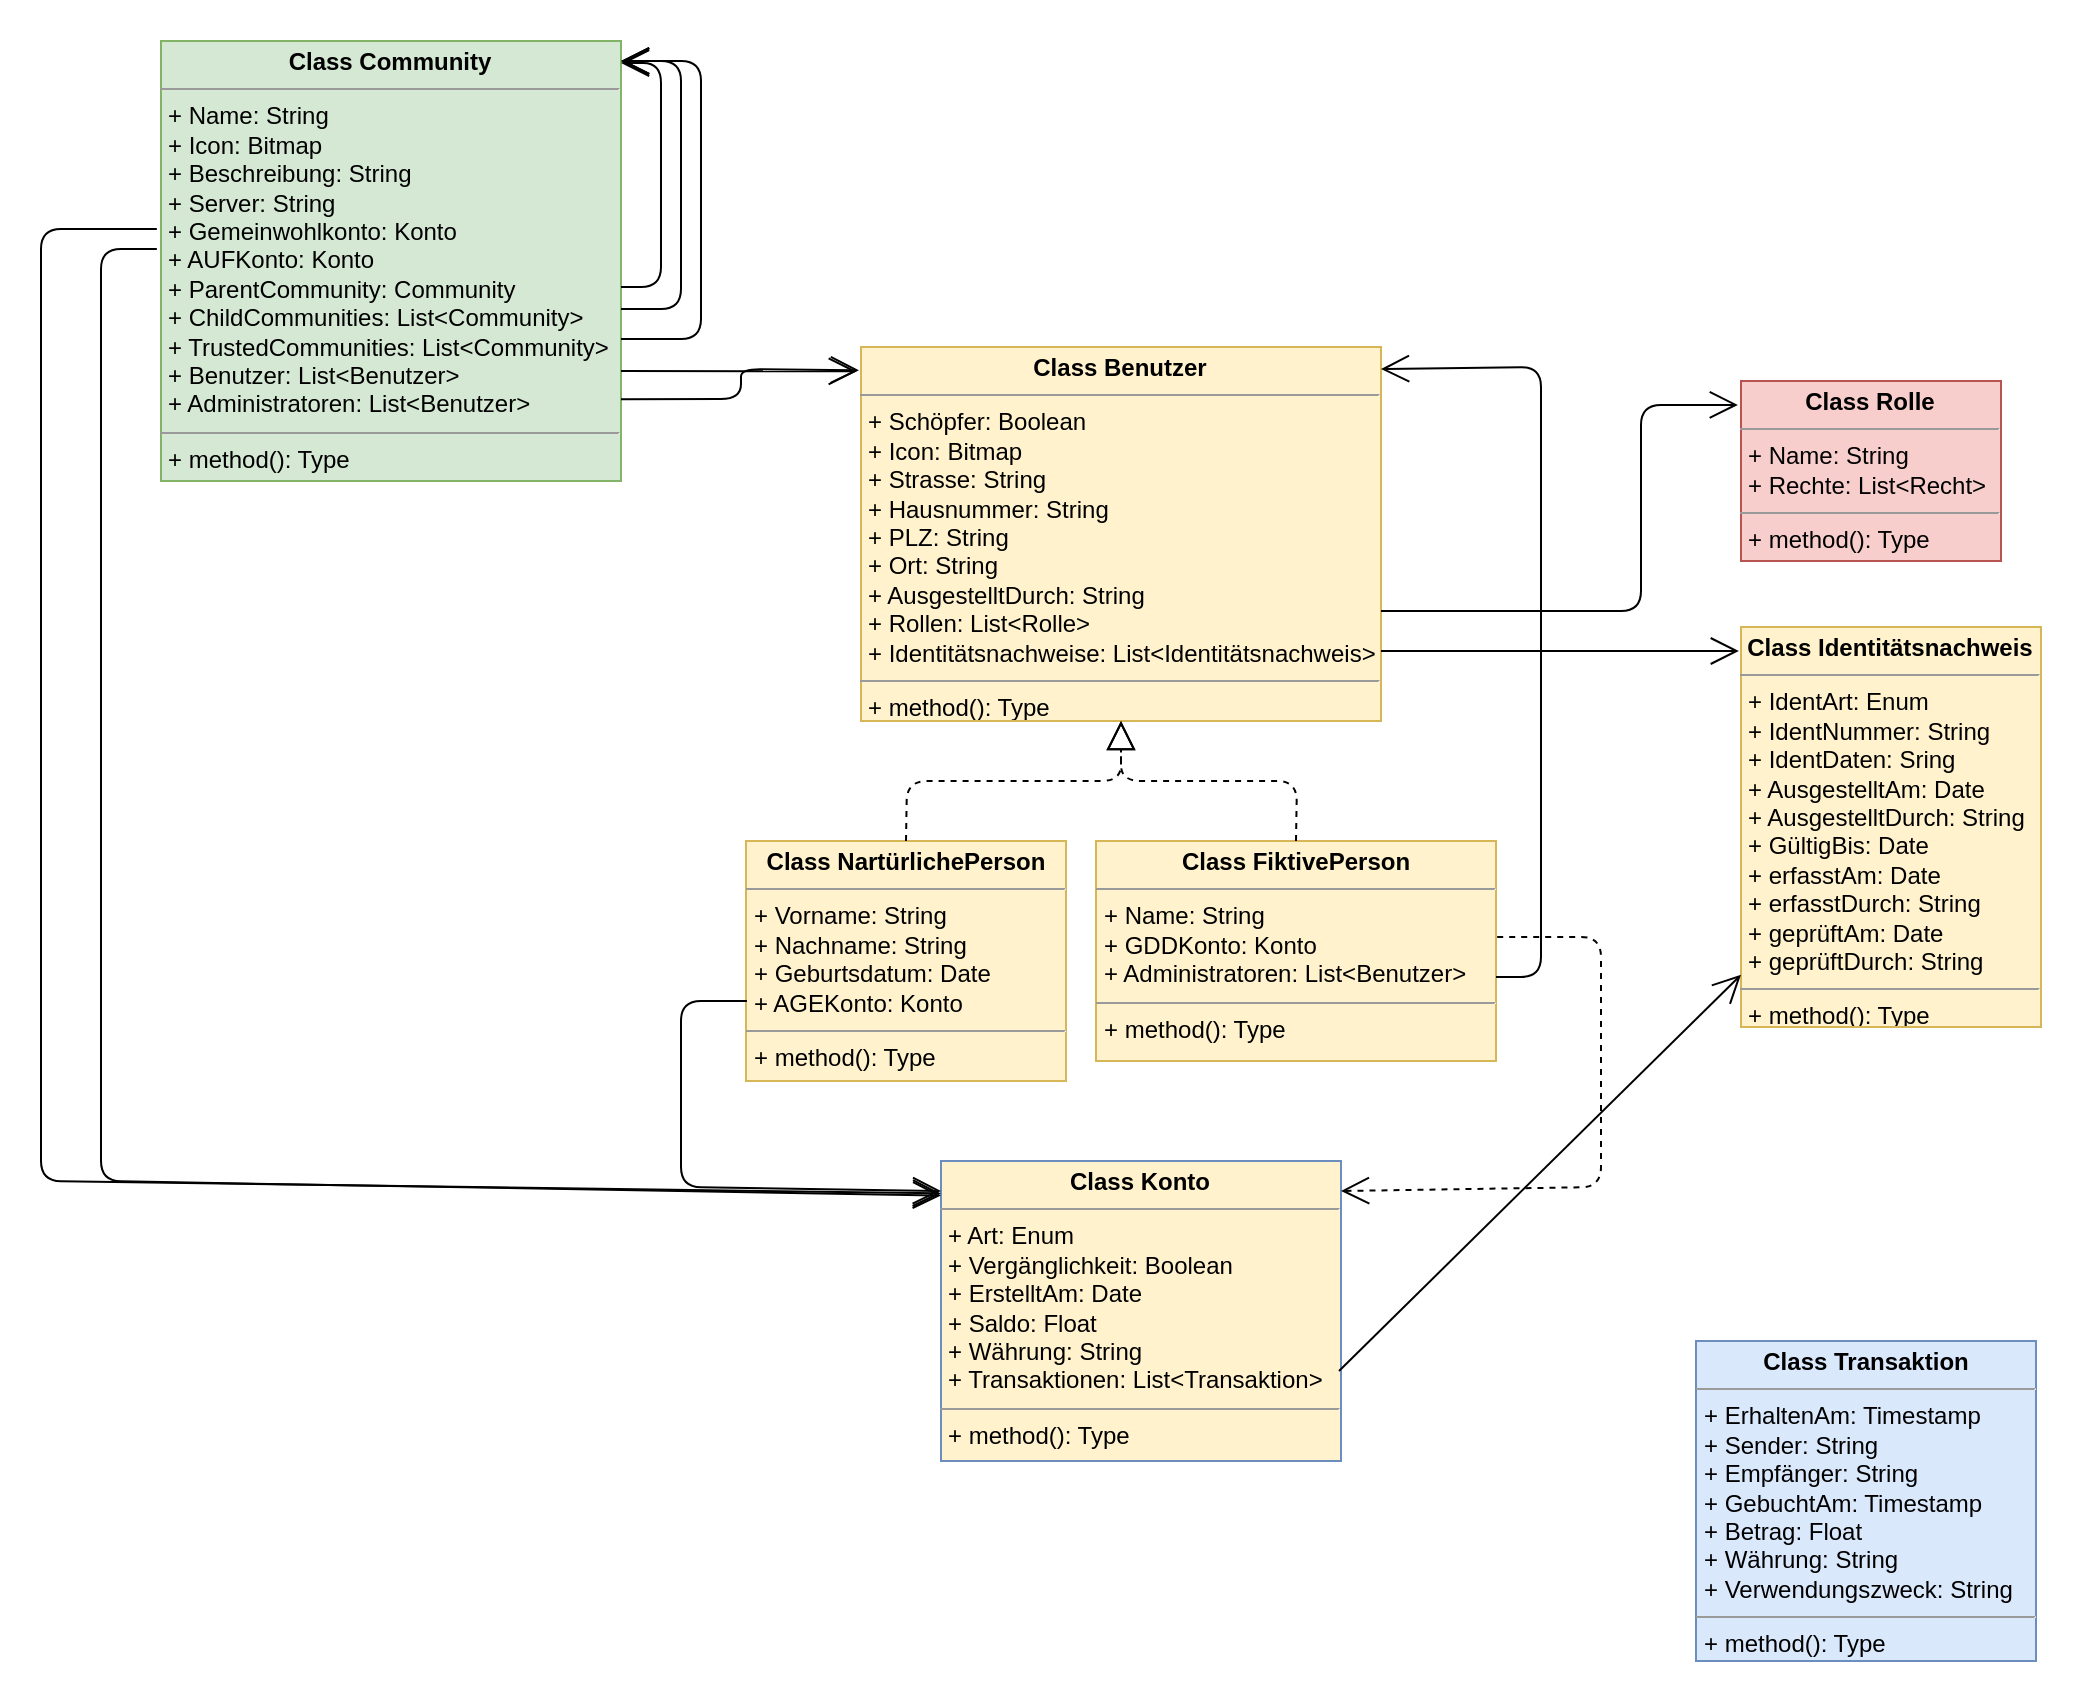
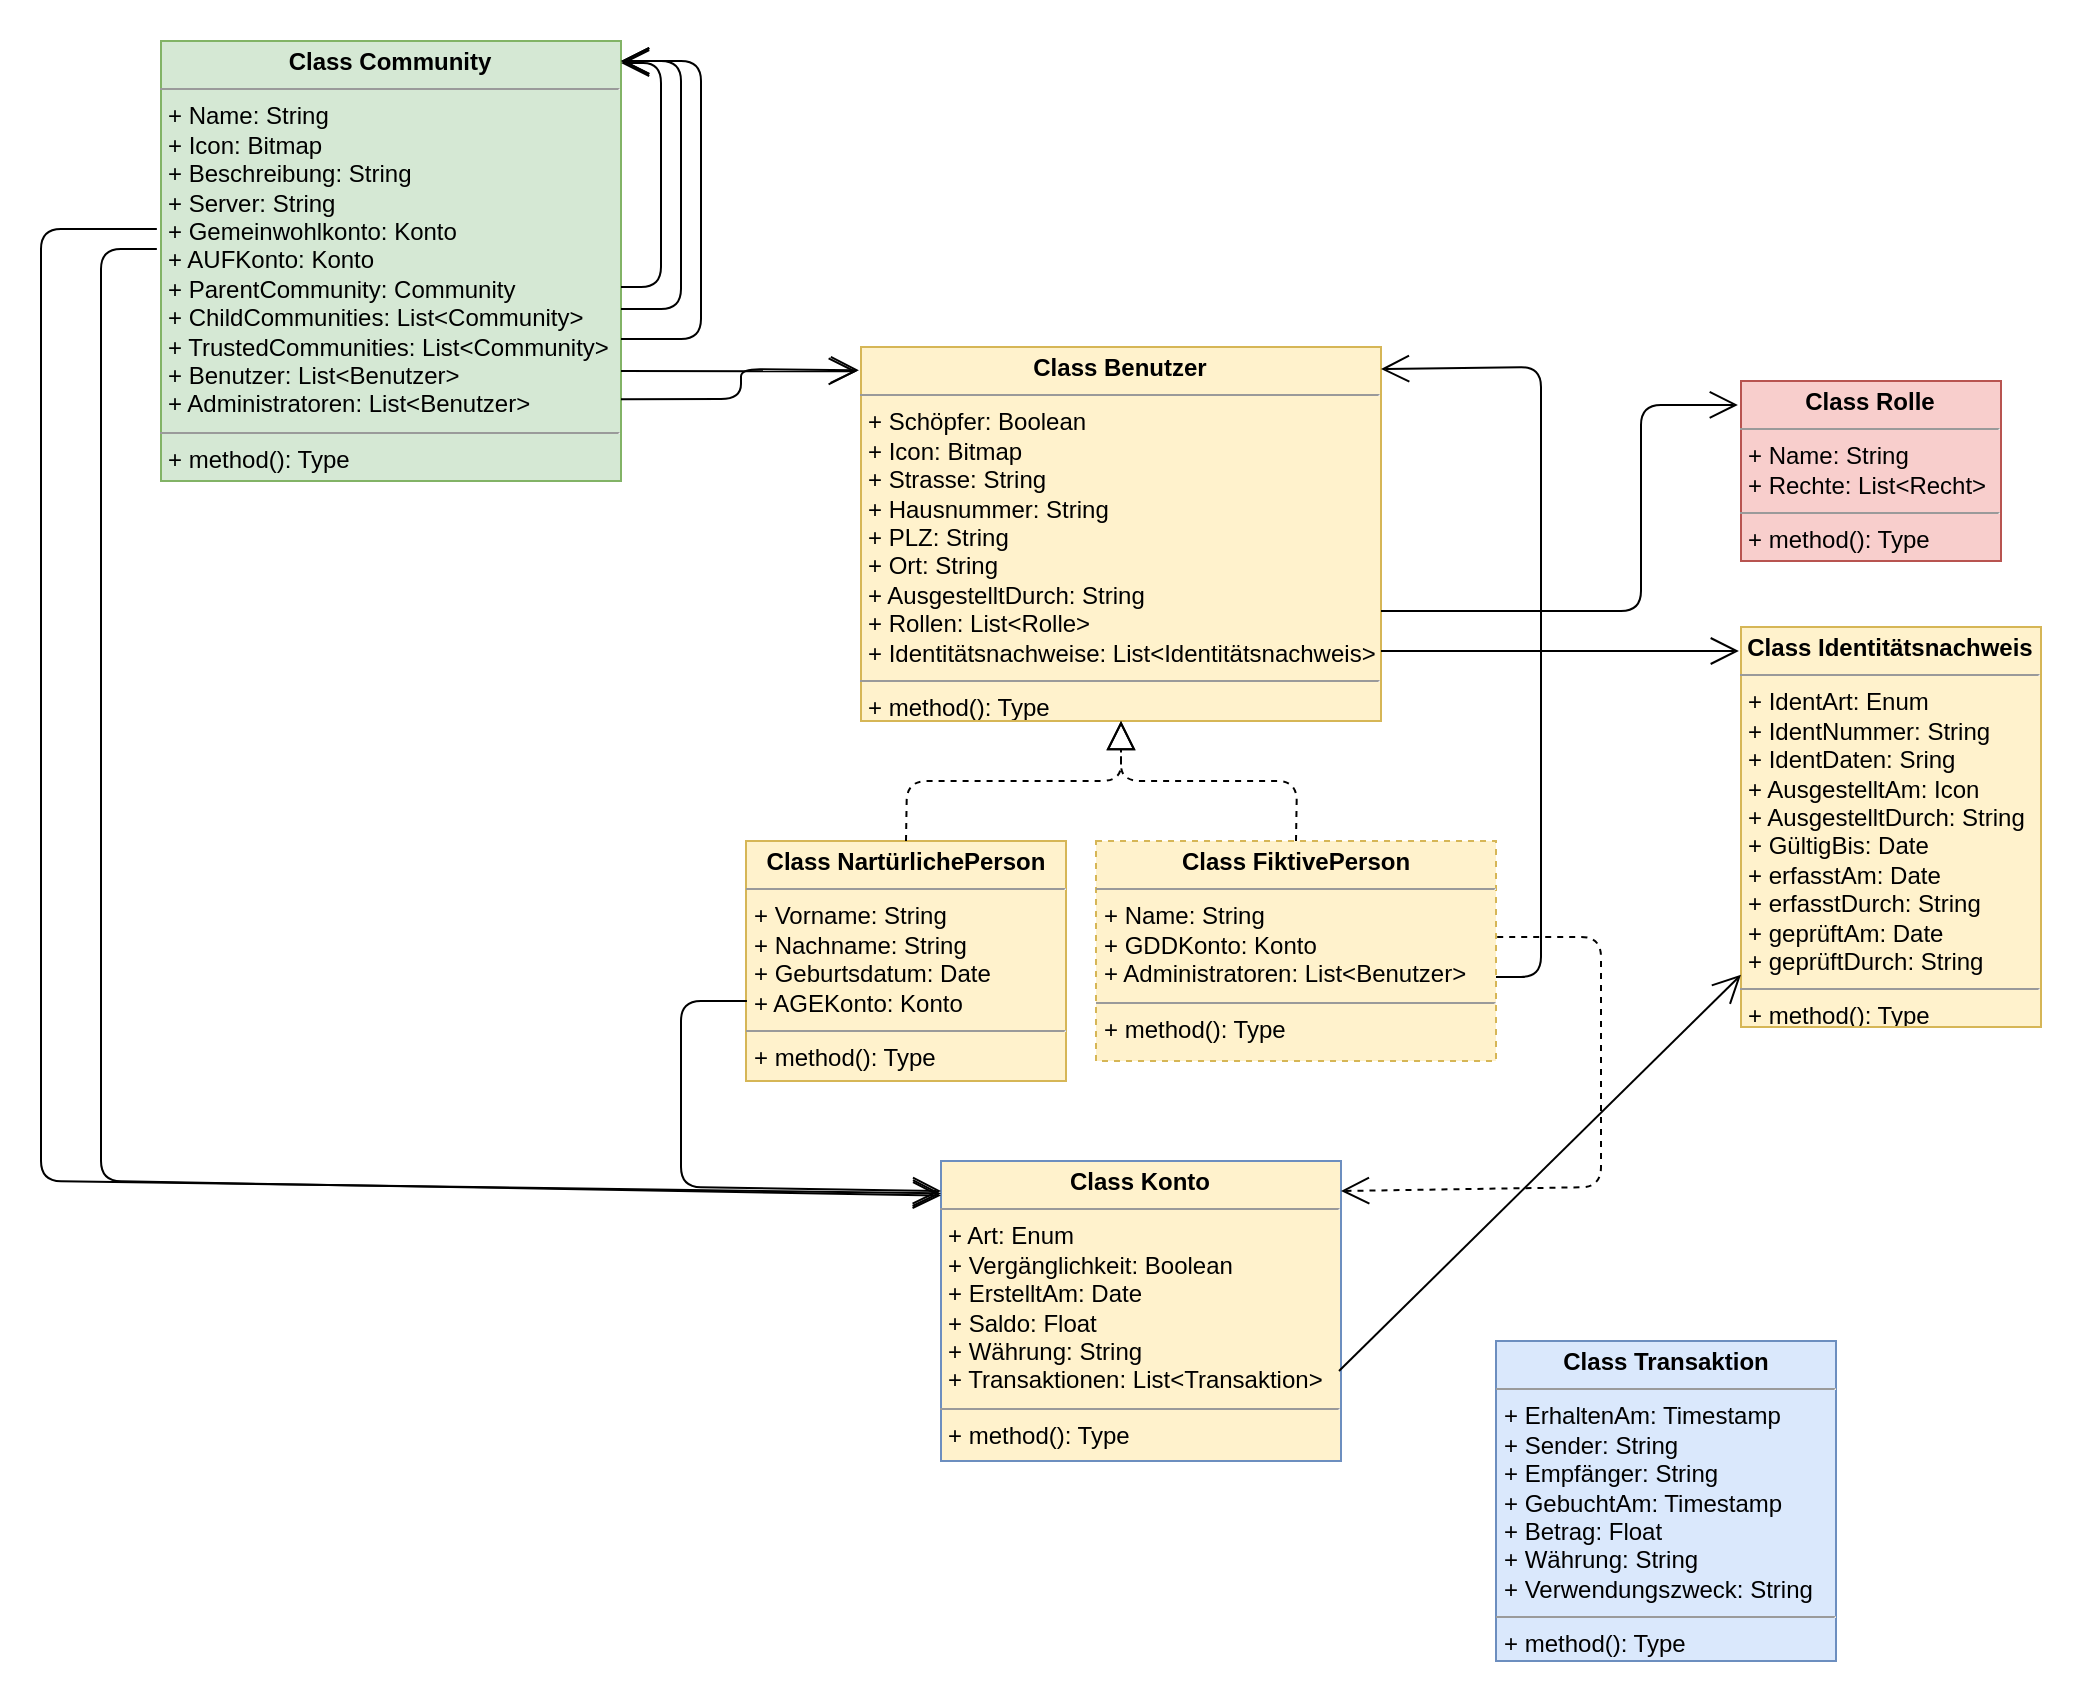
node "Class Identitätsnachweis + IdentArt: Enum + IdentNummer: String + IdentDaten: Sring + AusgestelltAm: Date + AusgestelltDurch: String + GültigBis: Date + erfasstAm: Date + erfasstDurch: String + geprüftAm: Date + geprüftDurch: String + method(): Type": label "Class Identitätsnachweis + IdentArt: Enum + IdentNummer: String + IdentDaten: Sring + AusgestelltAm: Date + AusgestelltDurch: String + GültigBis: Date + erfasstAm: Date + erfasstDurch: String + geprüftAm: Date + geprüftDurch: String + method(): Type" -> "Class Identitätsnachweis + IdentArt: Enum + IdentNummer: String + IdentDaten: Sring + AusgestelltAm: Icon + AusgestelltDurch: String + GültigBis: Date + erfasstAm: Date + erfasstDurch: String + geprüftAm: Date + geprüftDurch: String + method(): Type"
node "Class FiktivePerson + Name: String + GDDKonto: Konto + Administratoren: List<Benutzer> + method(): Type": style solid -> dashed
node "Class Transaktion + ErhaltenAm: Timestamp + Sender: String + Empfänger: String + GebuchtAm: Timestamp + Betrag: Float + Währung: String + Verwendungszweck: String + method(): Type": moved (1866, 1501) -> (1666, 1501)
